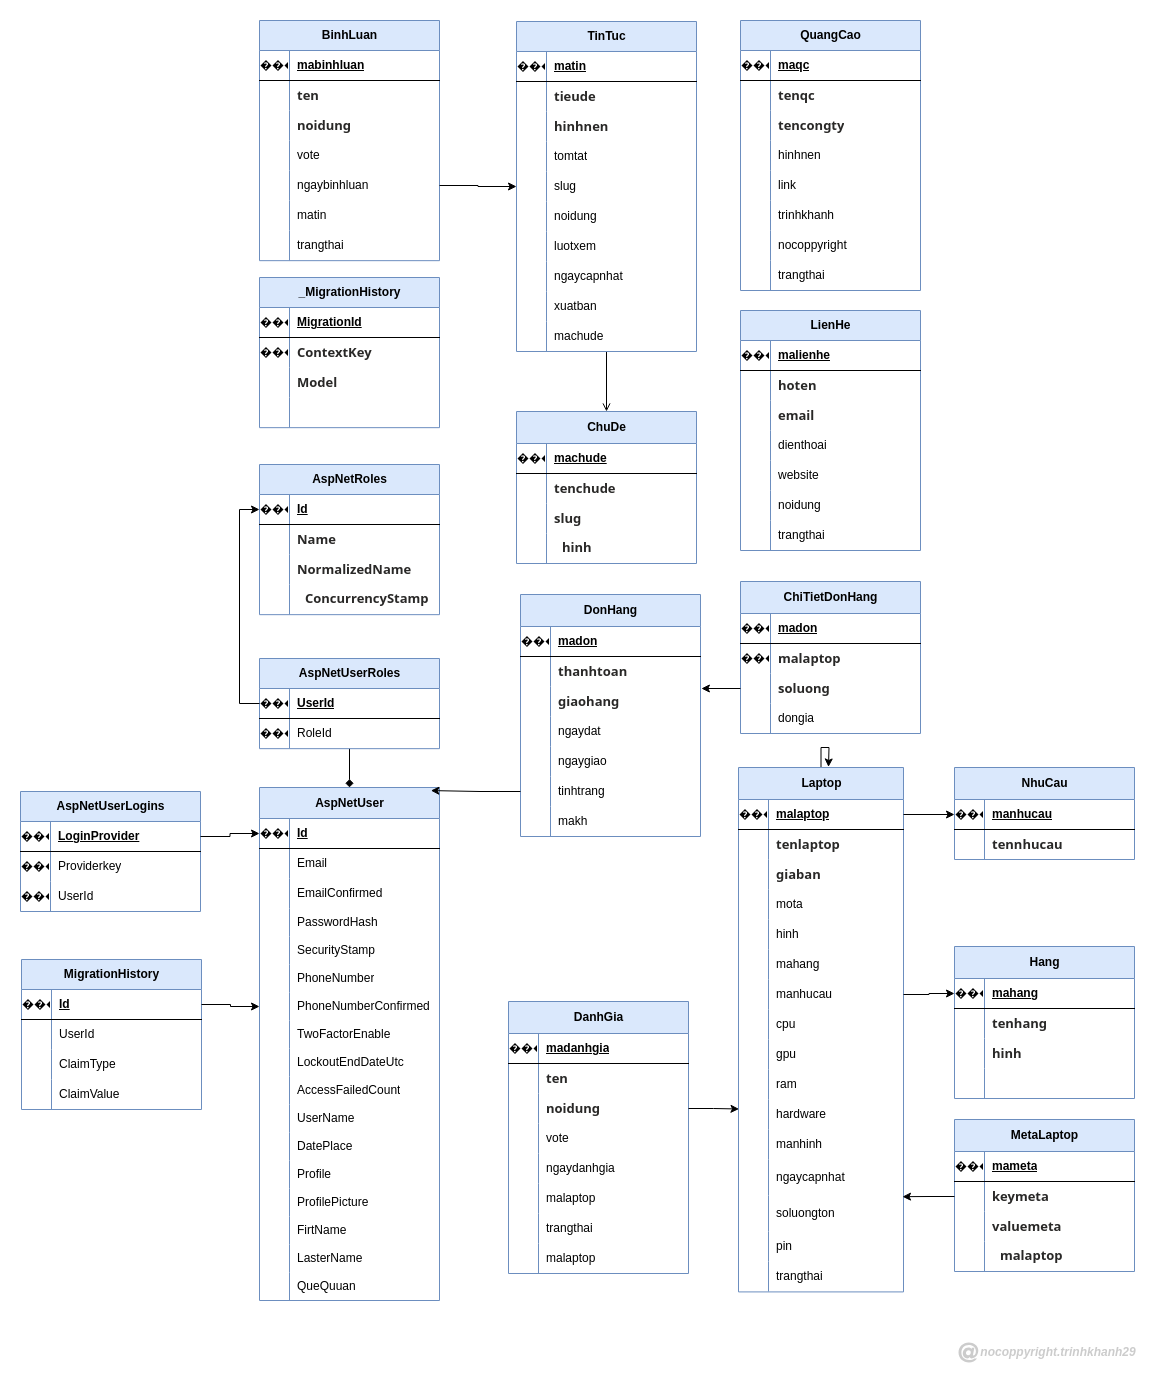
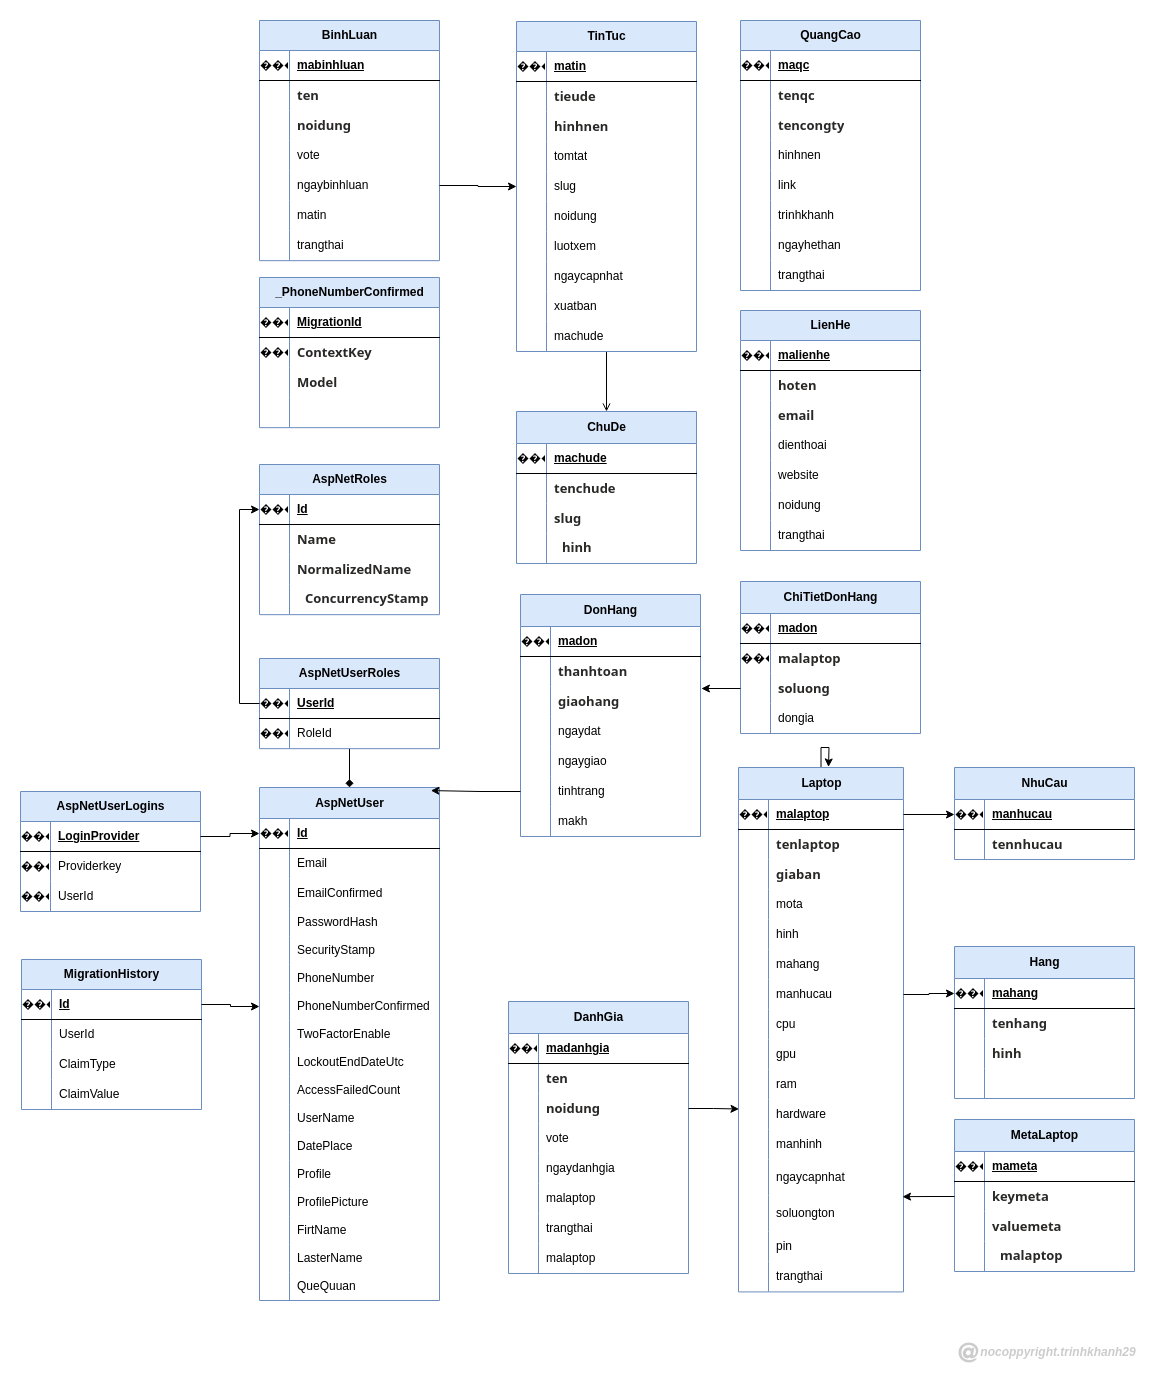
node "nocoppyright": label "nocoppyright" -> "ngayhethan"
node "_MigrationHistory": label "_MigrationHistory" -> "_PhoneNumberConfirmed"
